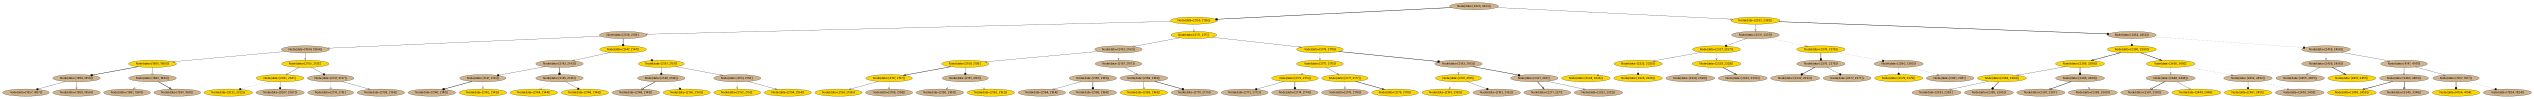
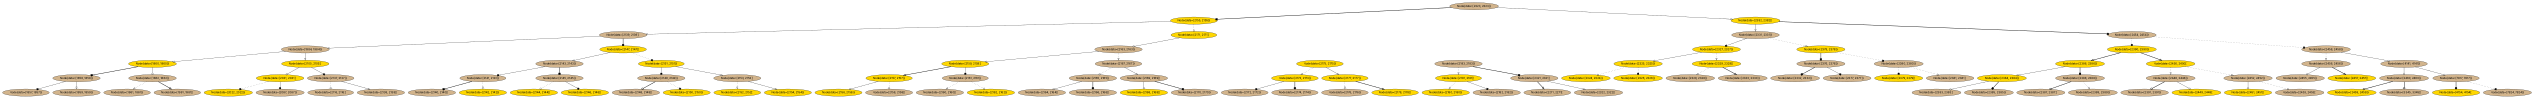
node "Node{data=[2179, 2179]}": removed
edge "Node{data=[2452, 2452]}" -> "Node{data=[2451, 2451]}": arrowhead box -> odot
